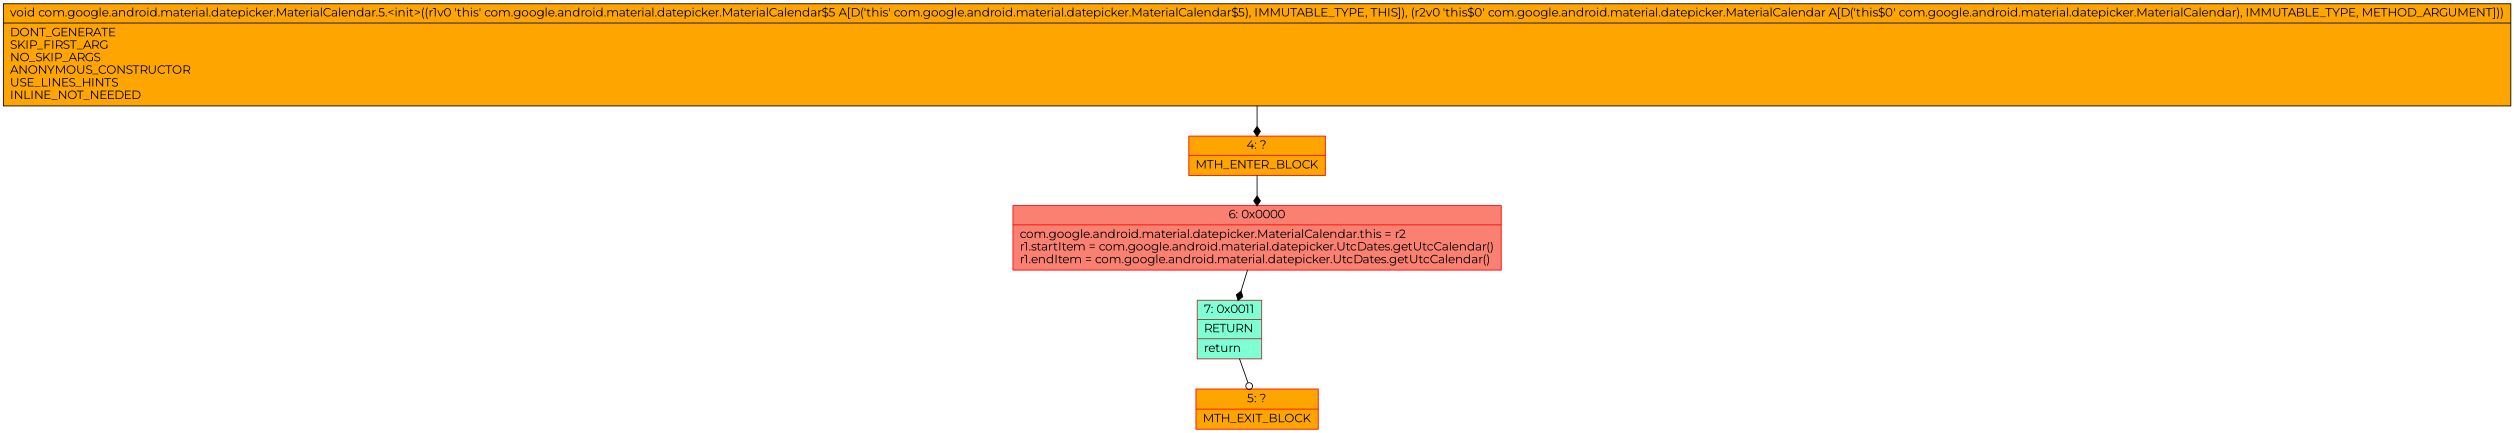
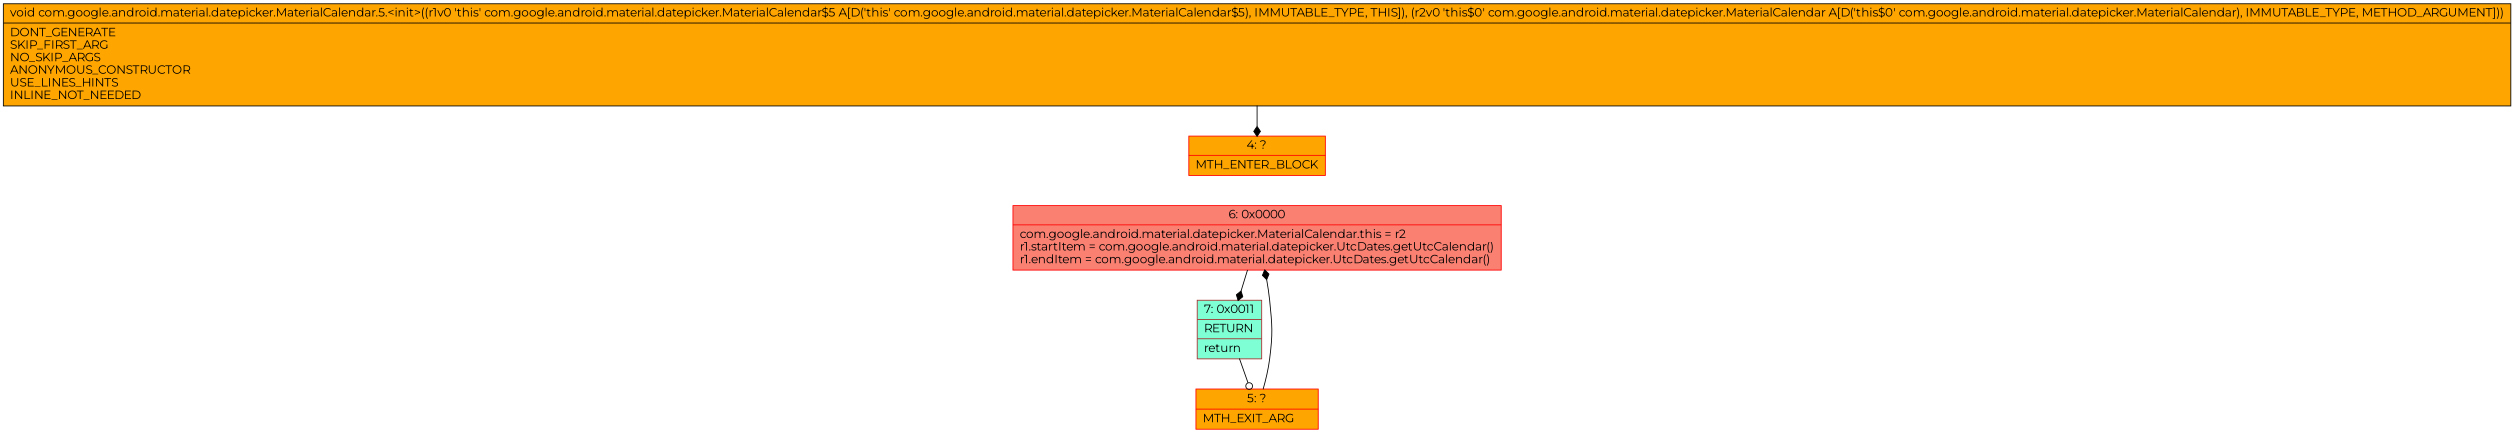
edge "4: ?" -> "6: 0x0000": now "5: ?" -> "6: 0x0000"
node "5: ?": text "MTH_EXIT_BLOCK" -> "MTH_EXIT_ARG"
